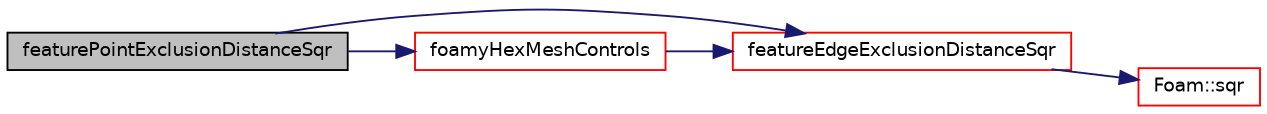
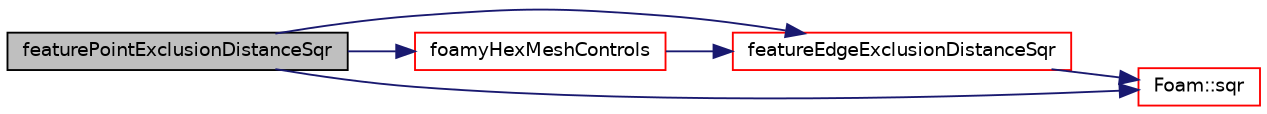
edge "featurePointExclusionDistanceSqr" -> "Foam::sqr": added
